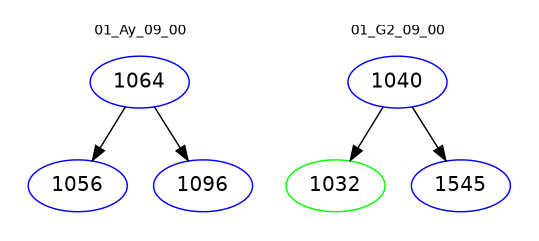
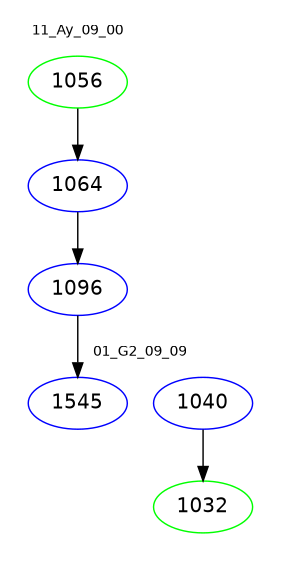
cluster "01_Ay_09_00": label "01_Ay_09_00" -> "11_Ay_09_00"
cluster "01_G2_09_00": label "01_G2_09_00" -> "01_G2_09_09"
edge "1064" -> "1056": reversed
edge "1040" -> "1545": now "1096" -> "1545"
node "1056": color blue -> green
